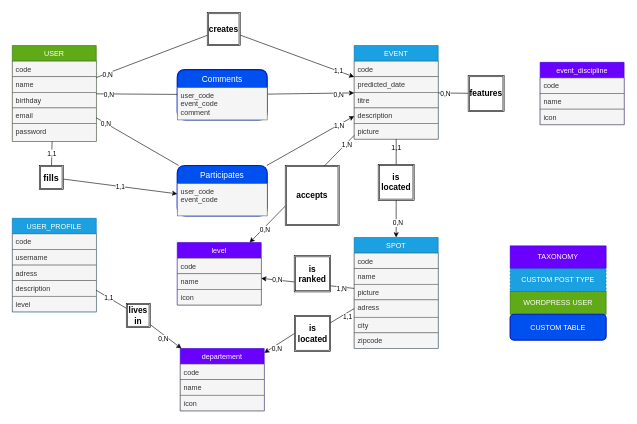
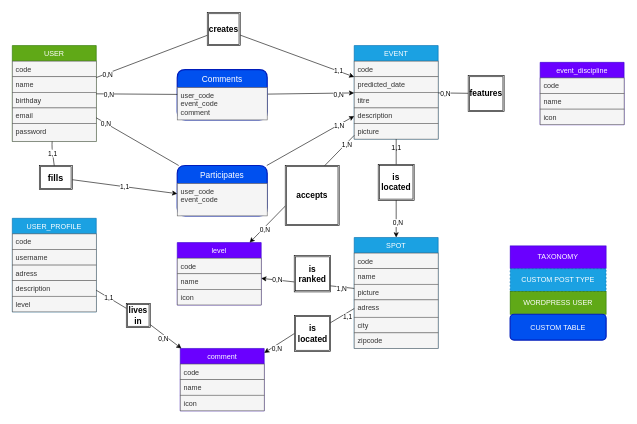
node "fills": size 24x24 -> 33x24
node "departement": label "departement" -> "comment"
